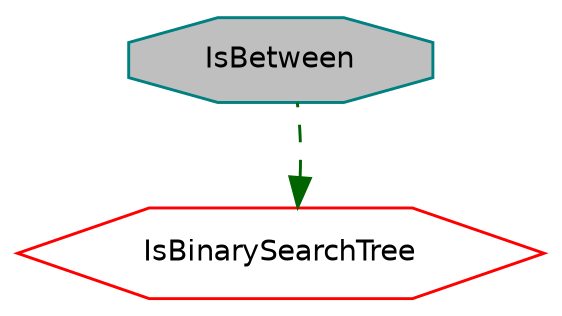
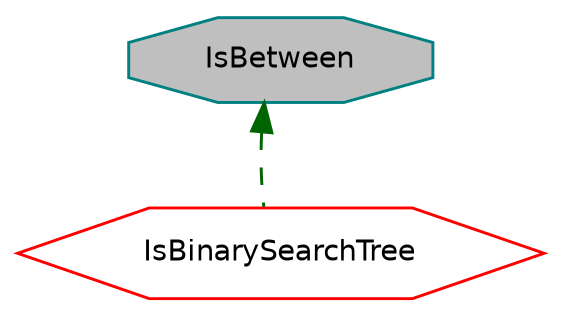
edge "IsBetween" -> "IsBinarySearchTree": reversed
